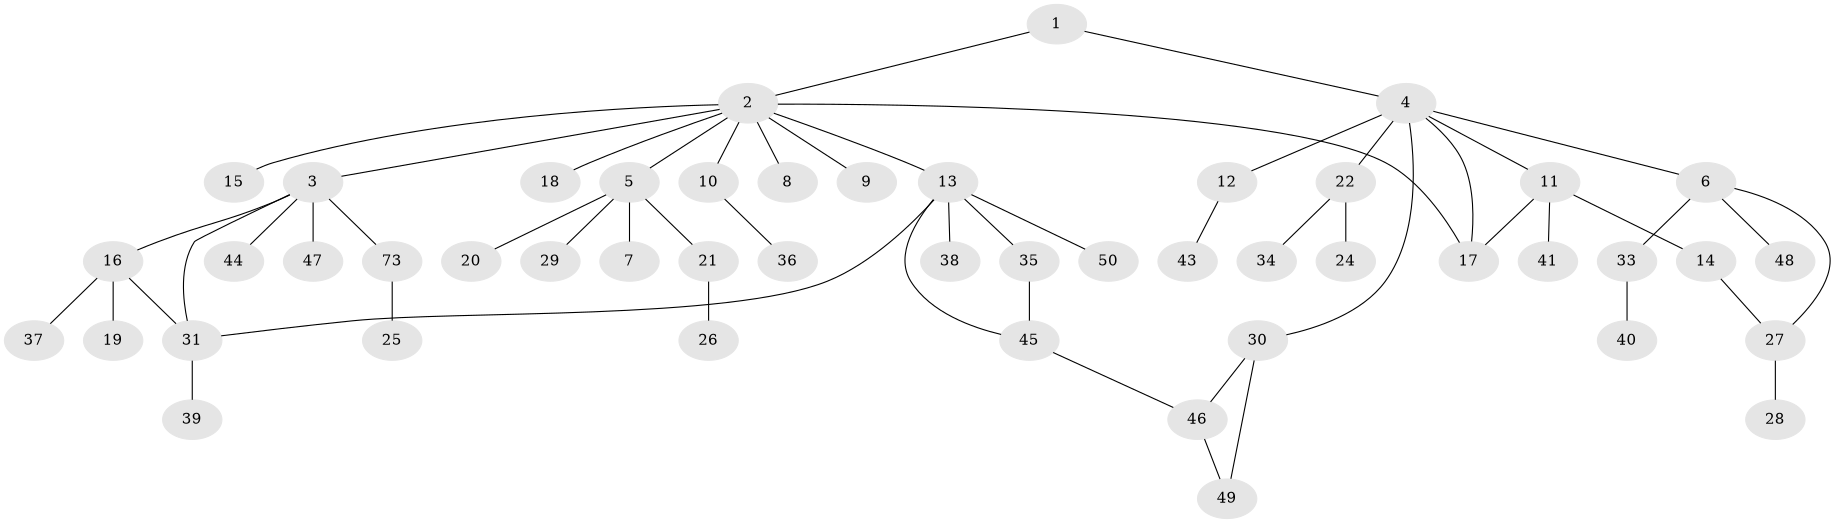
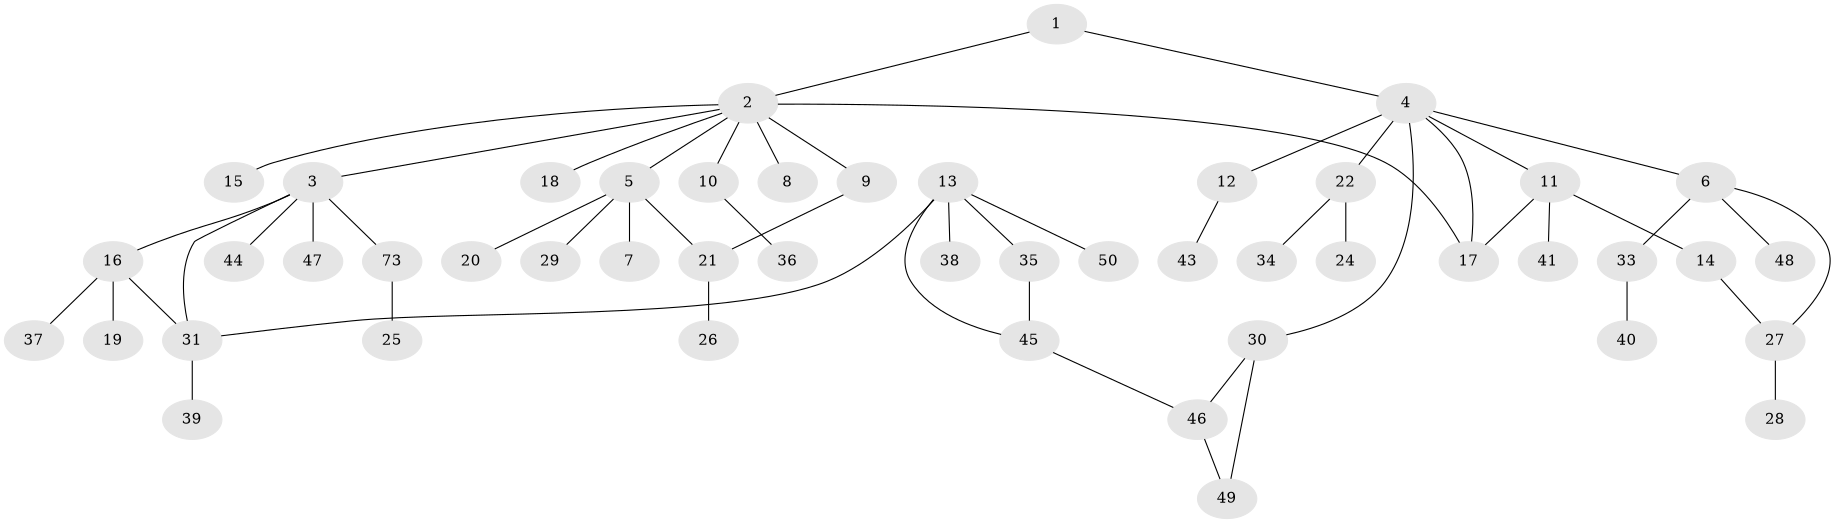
edge "2" -- "13": removed
edge "9" -- "21": added
